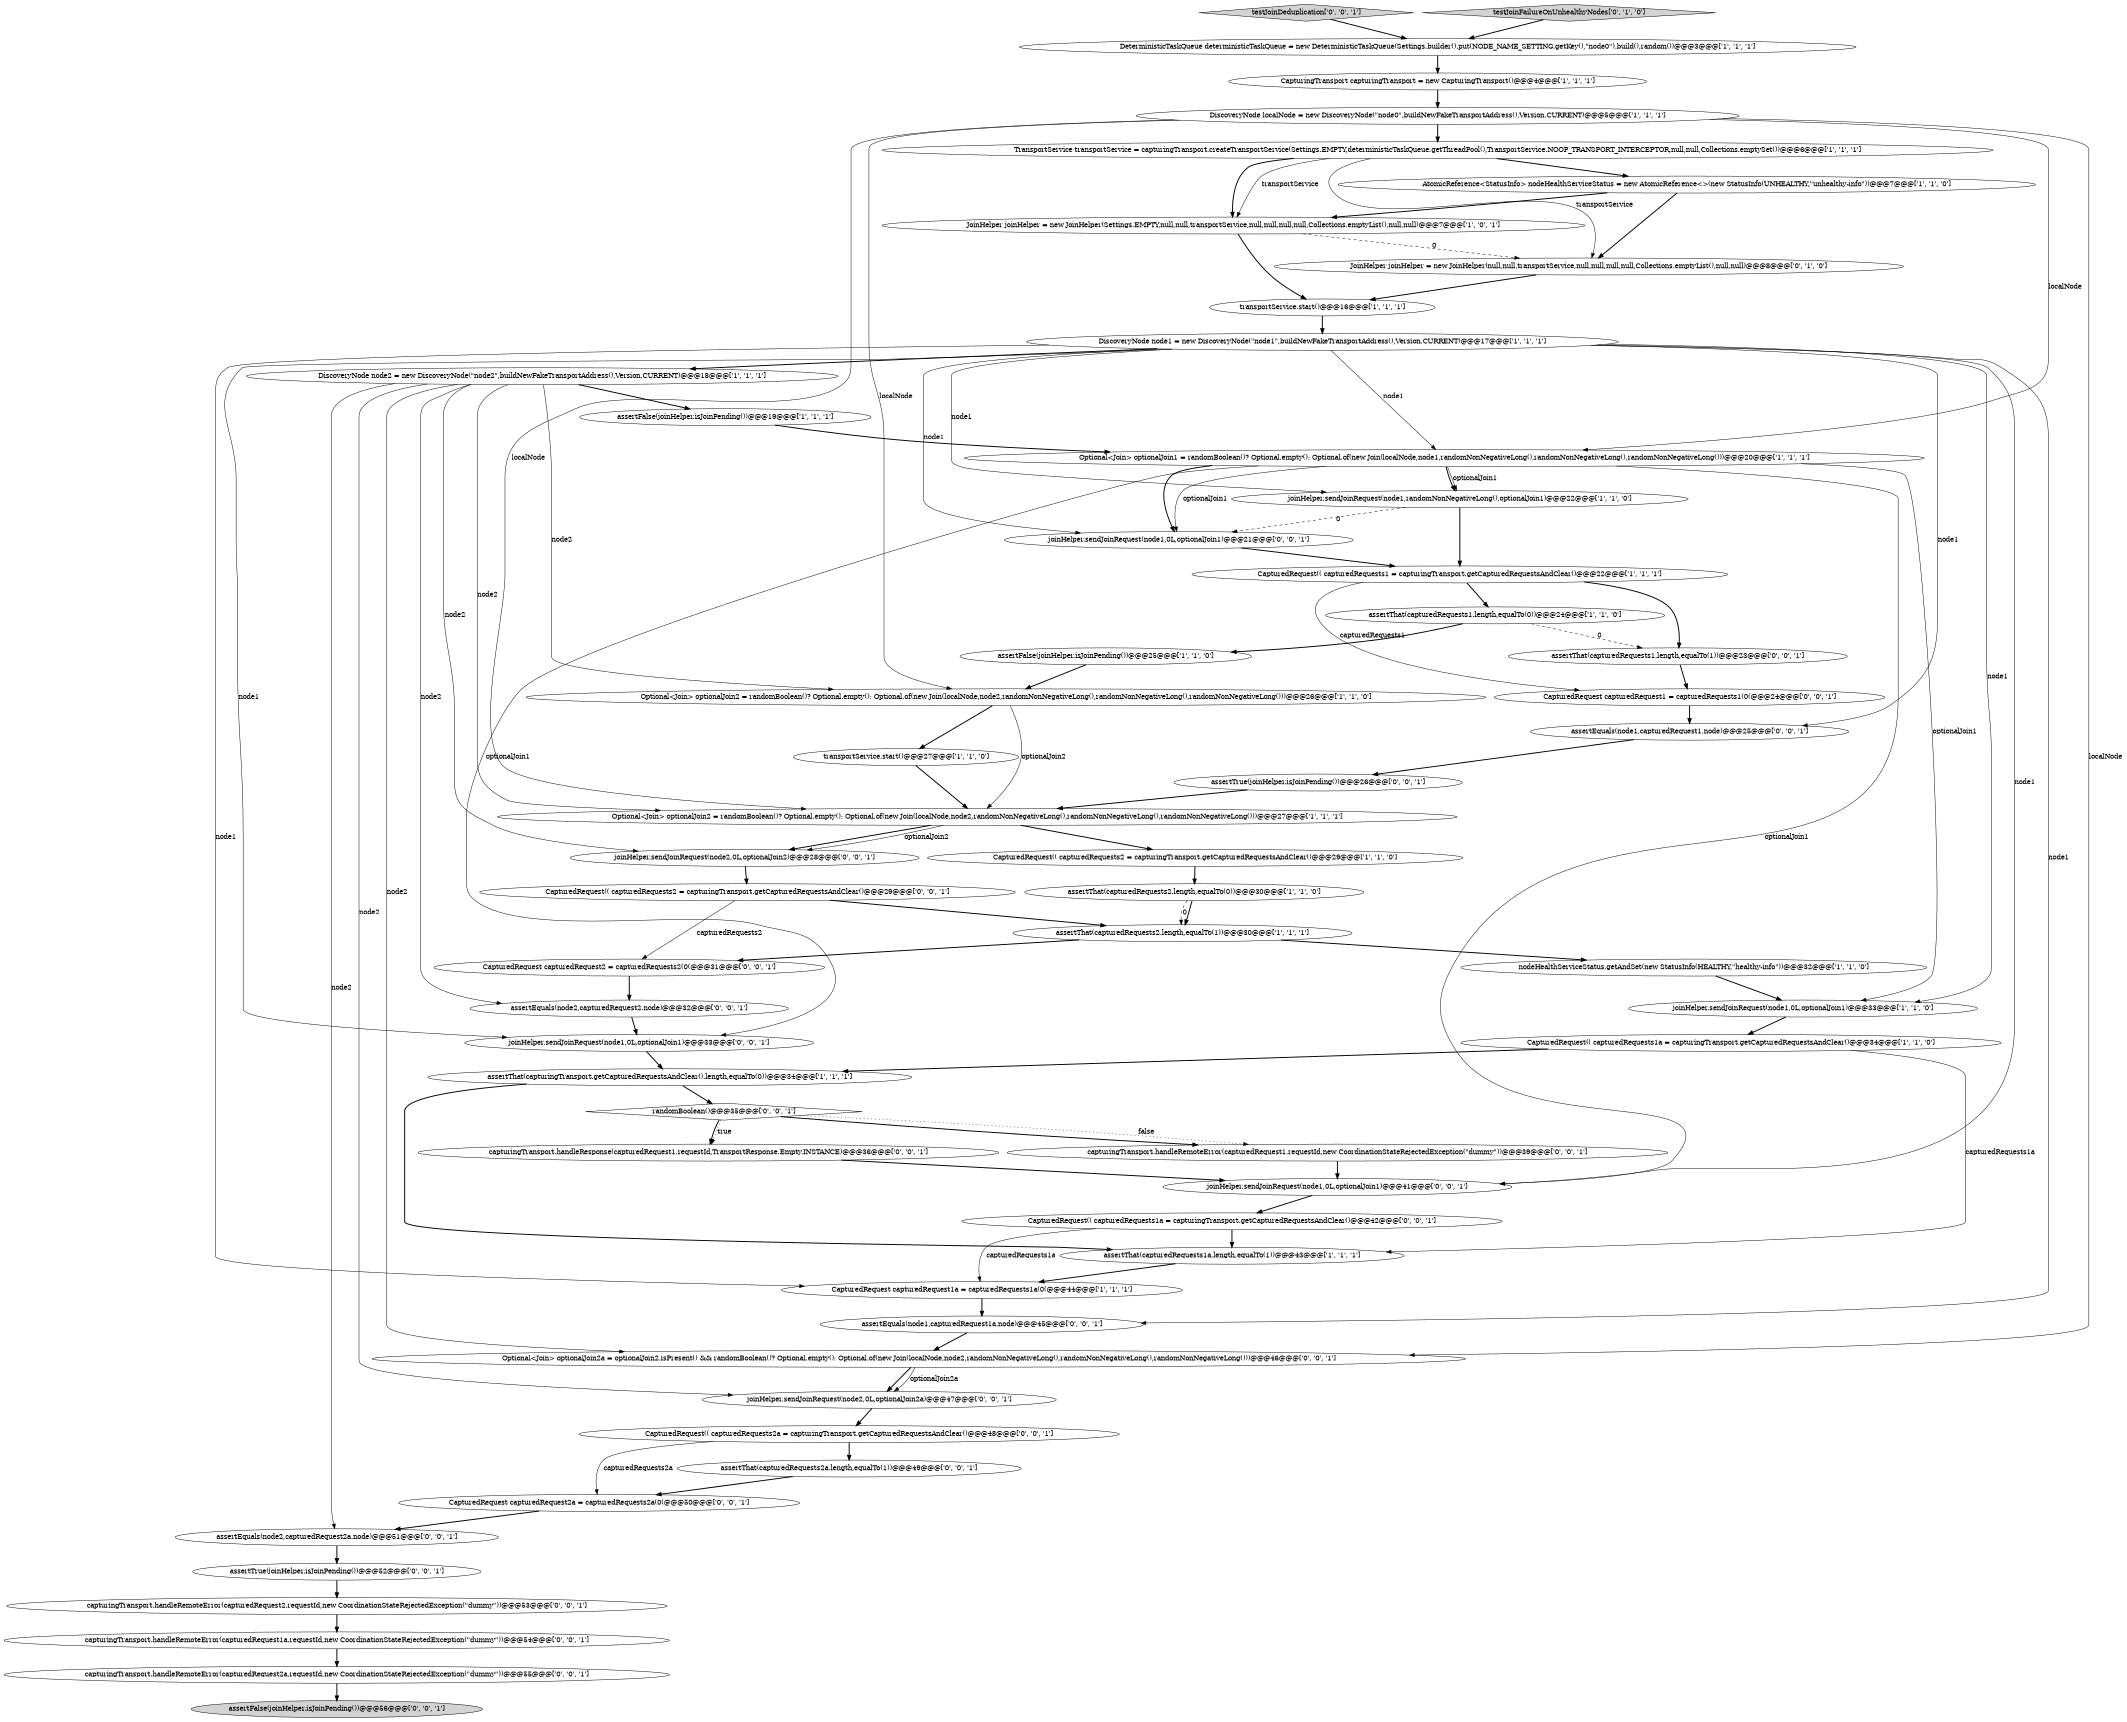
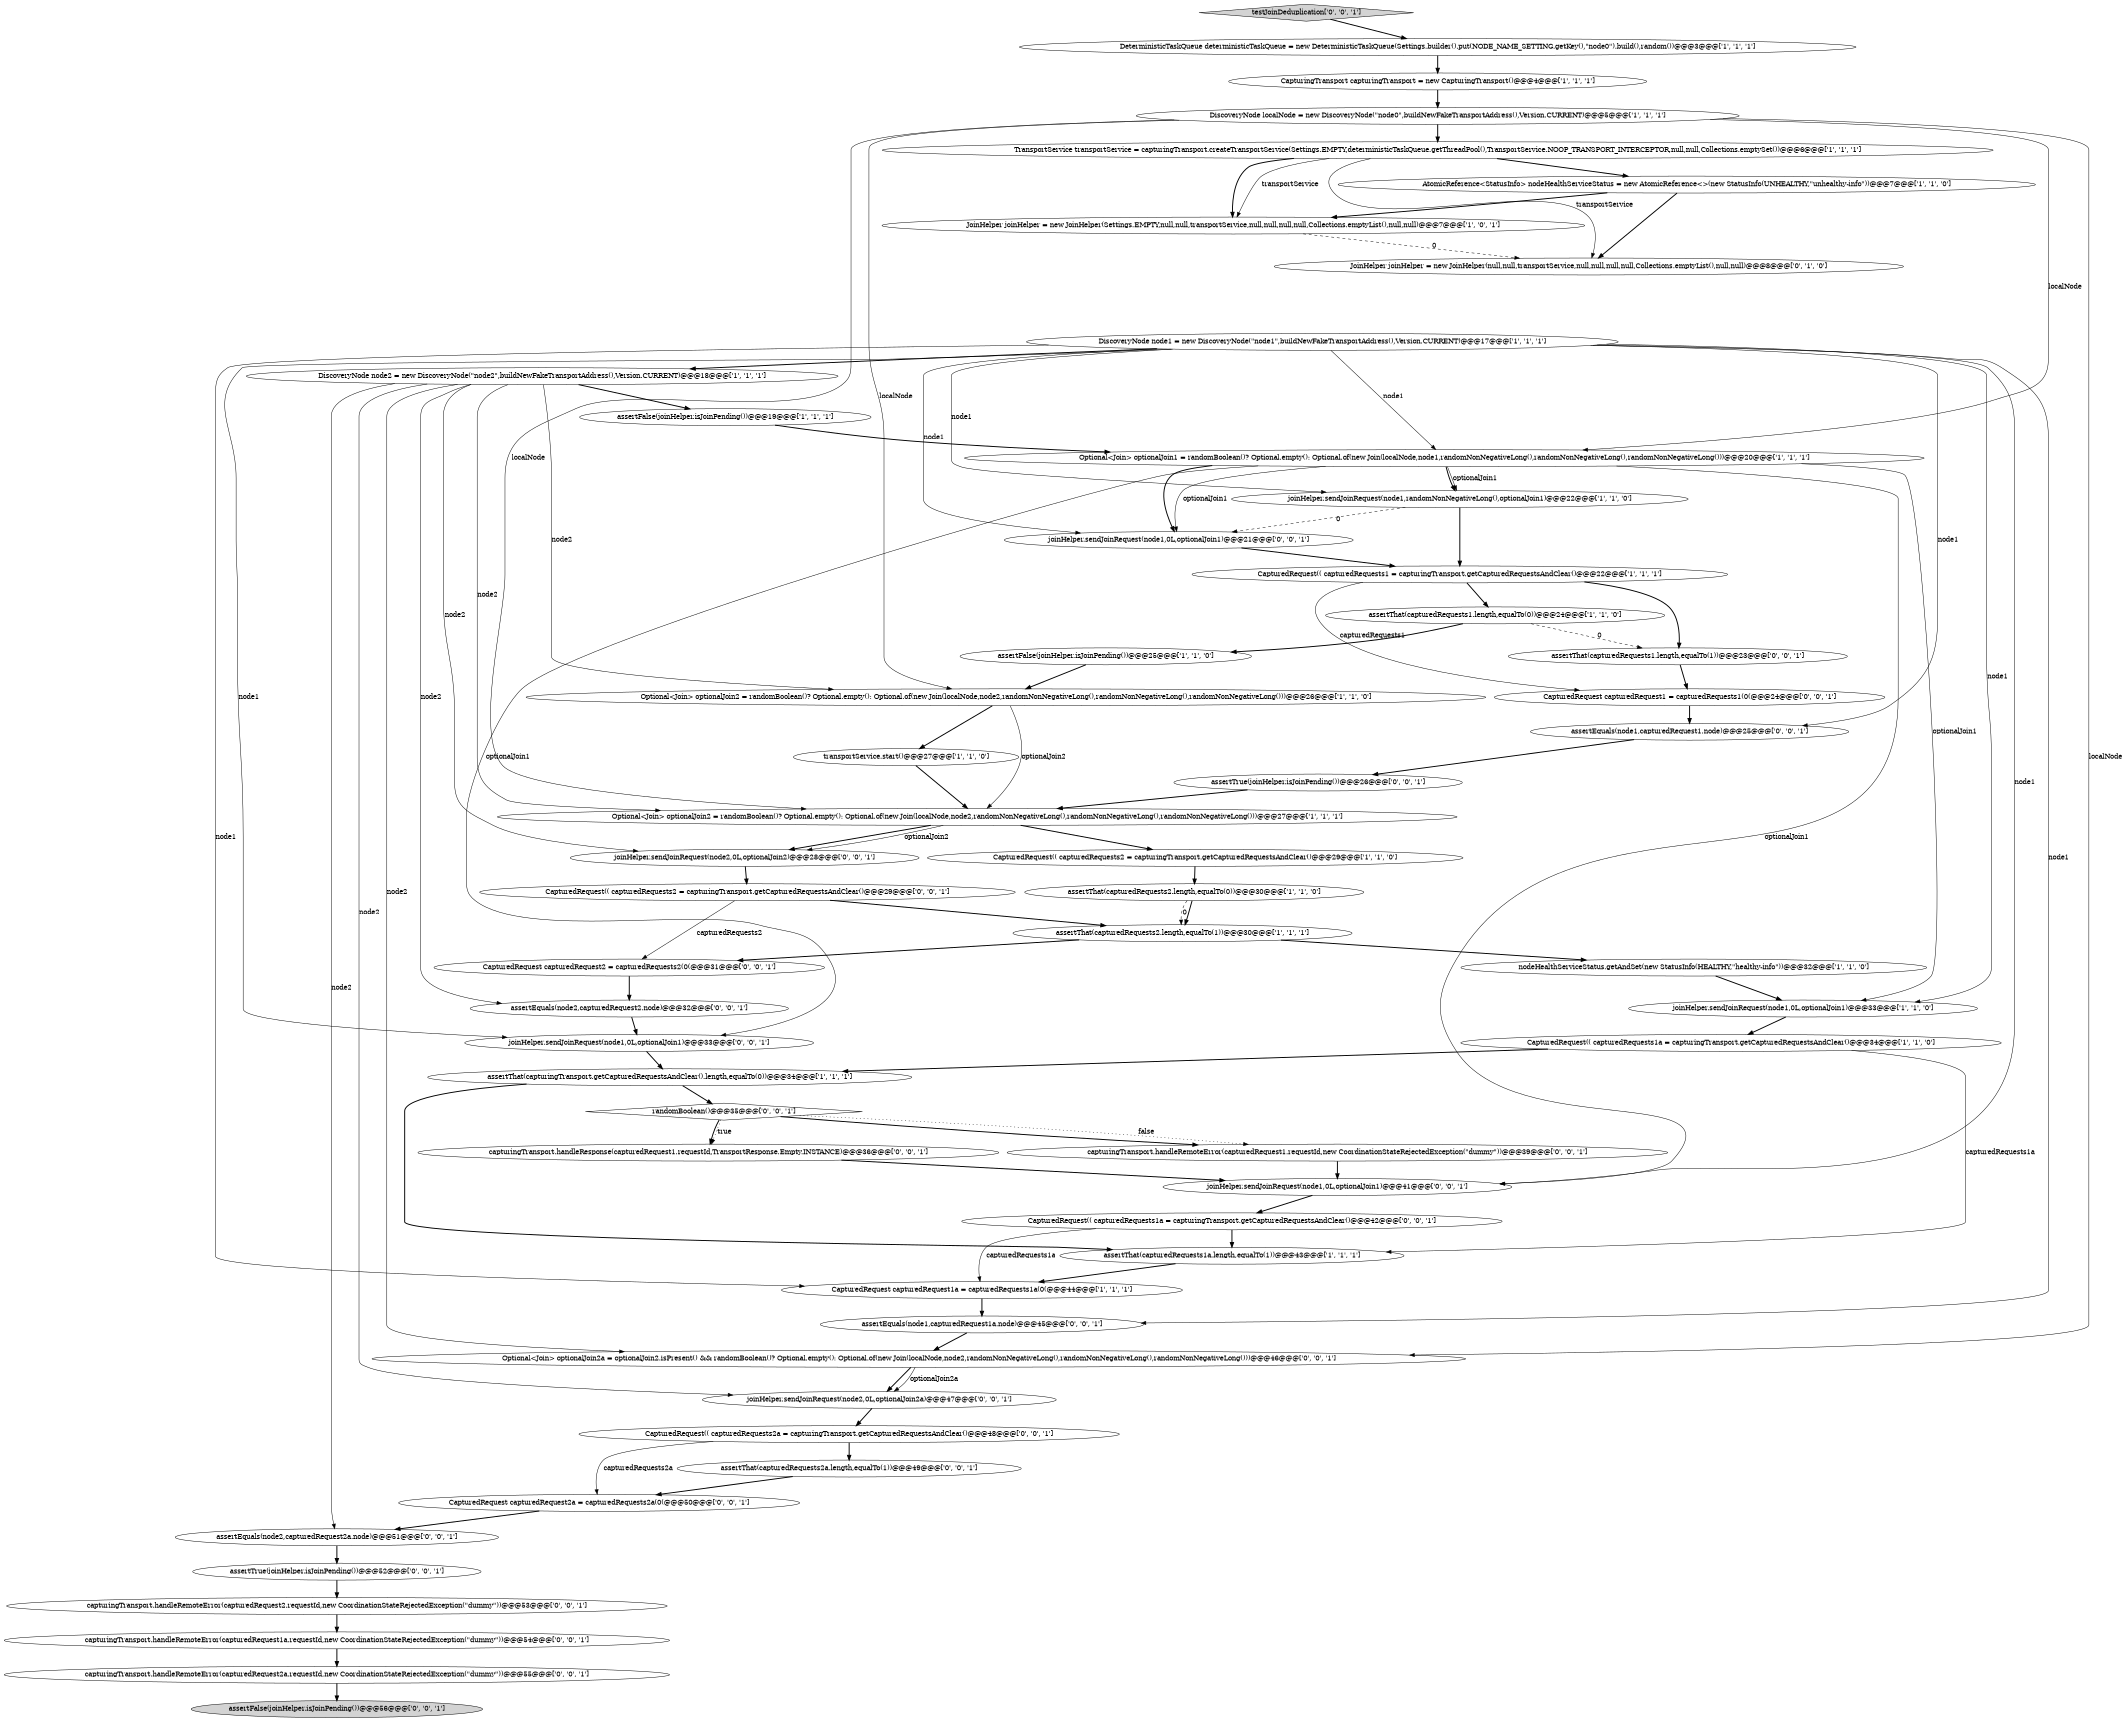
node "testJoinFailureOnUnhealthyNodes['0', '1', '0']": removed
node "transportService.start()@@@16@@@['1', '1', '1']": removed
